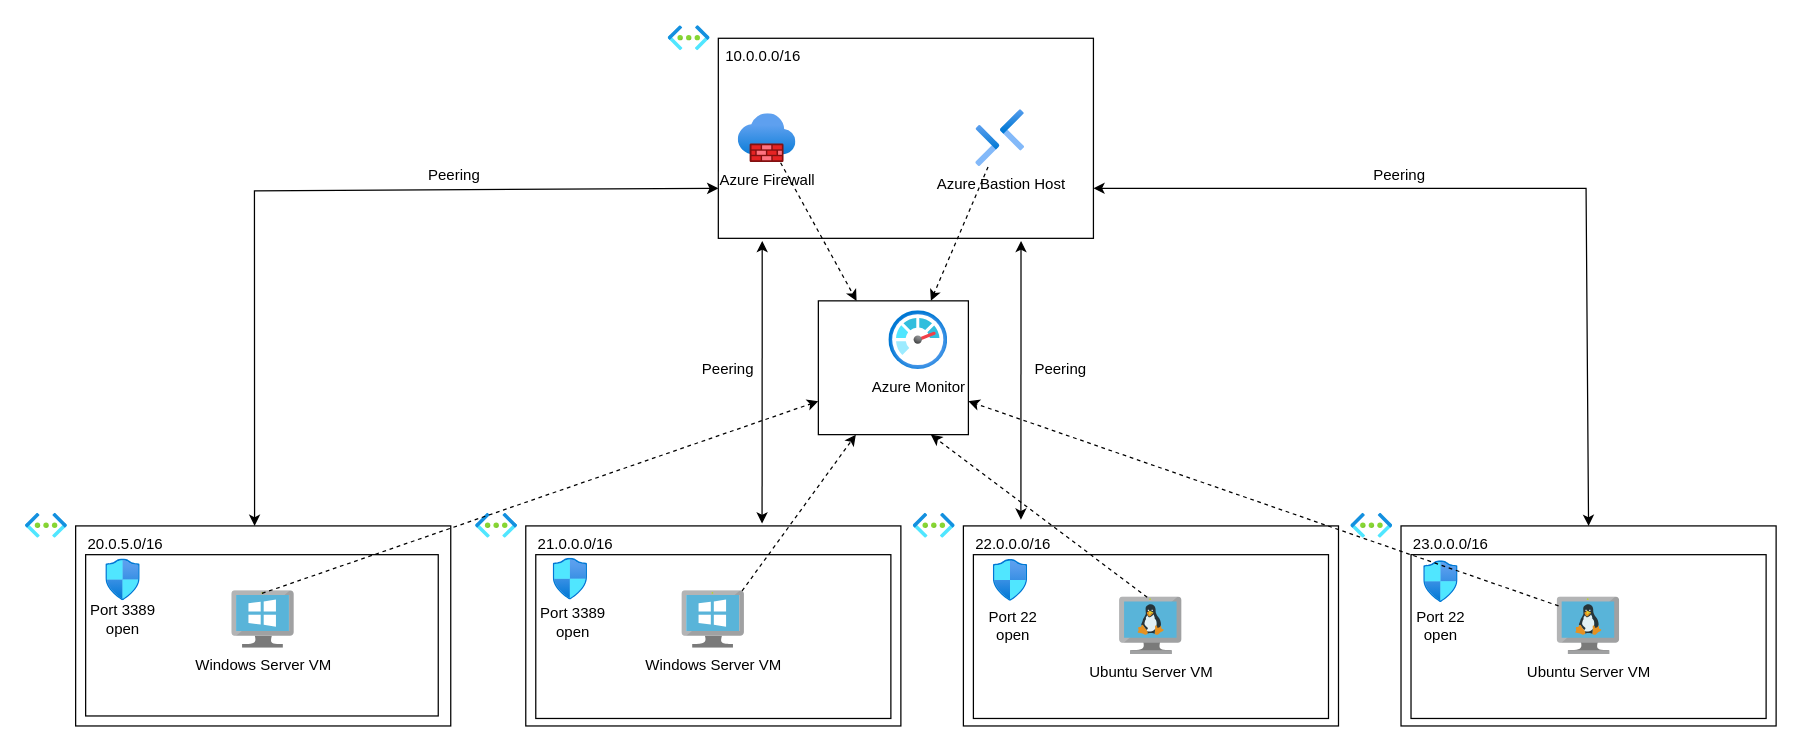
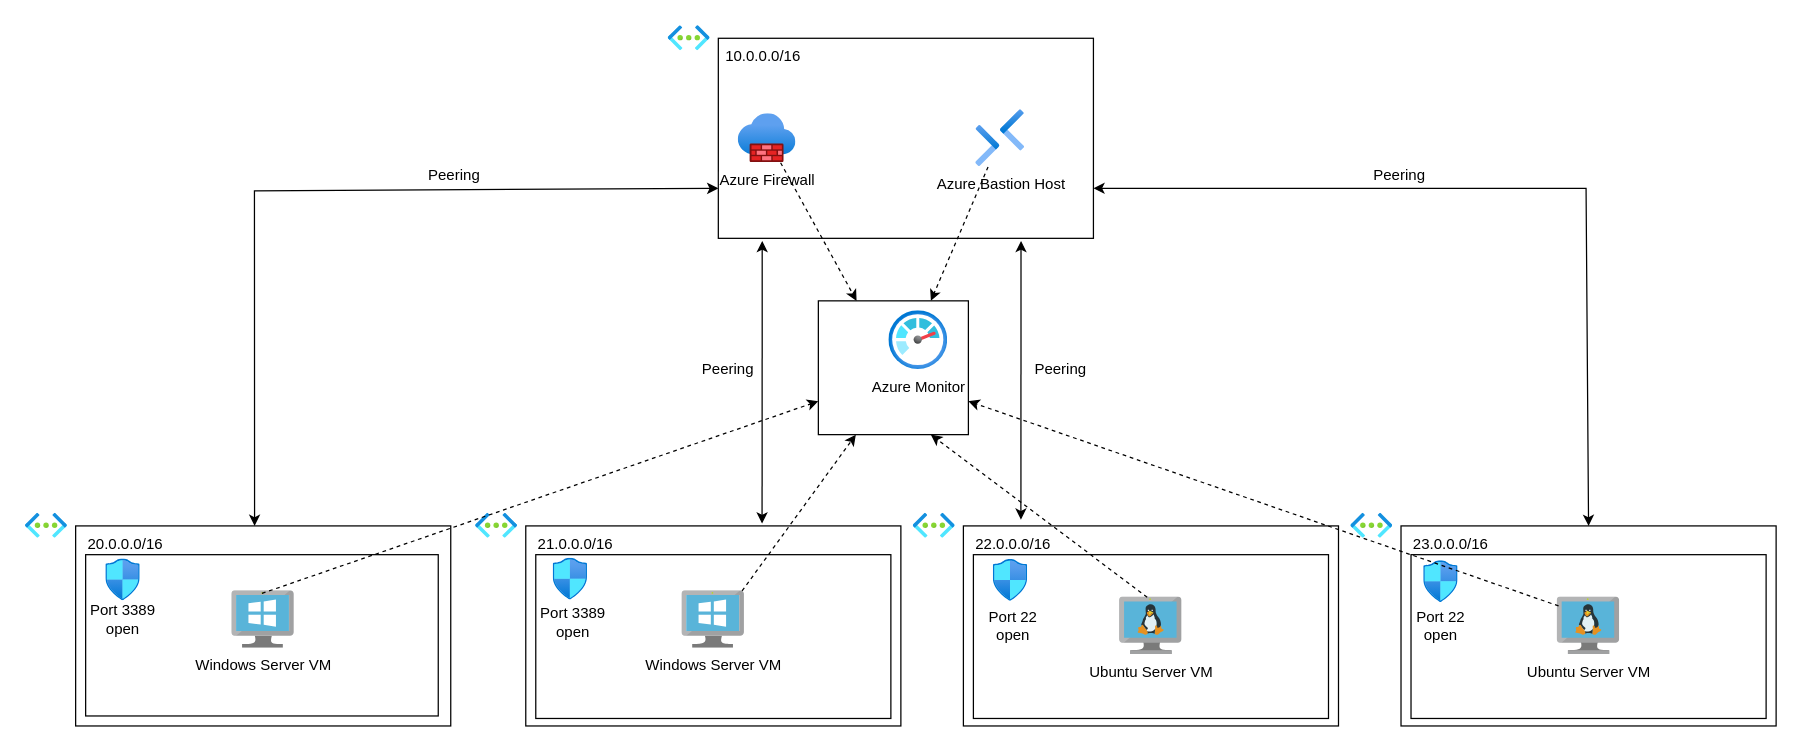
node "20.0.5.0/16": label "20.0.5.0/16" -> "20.0.0.0/16"
